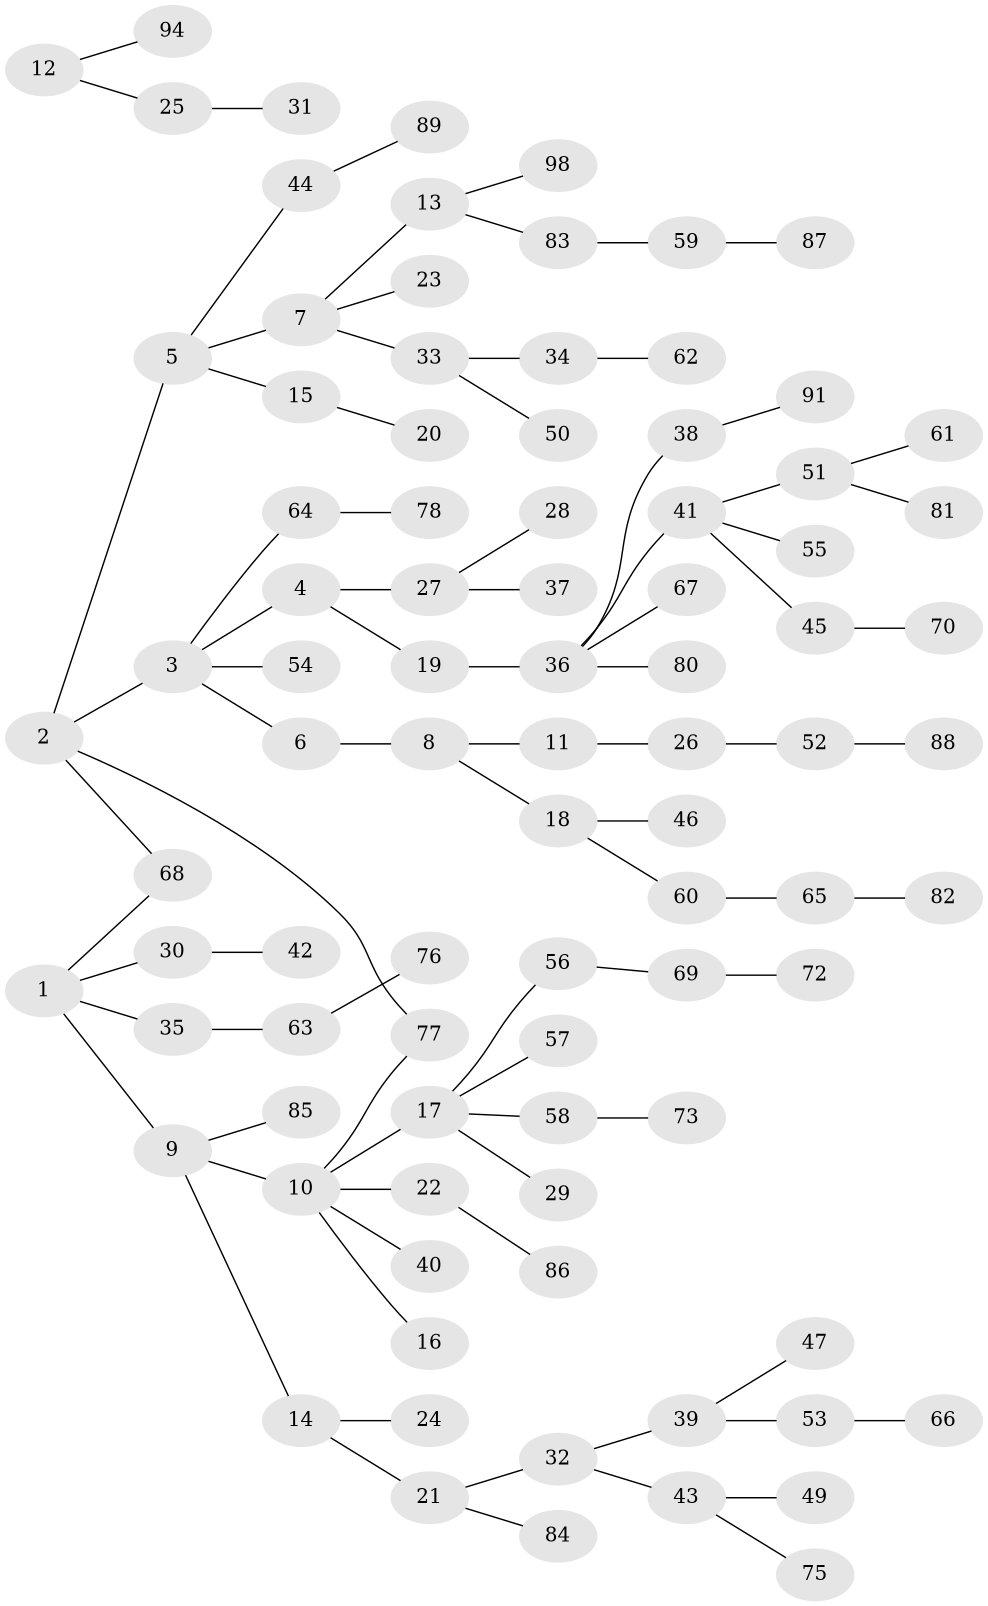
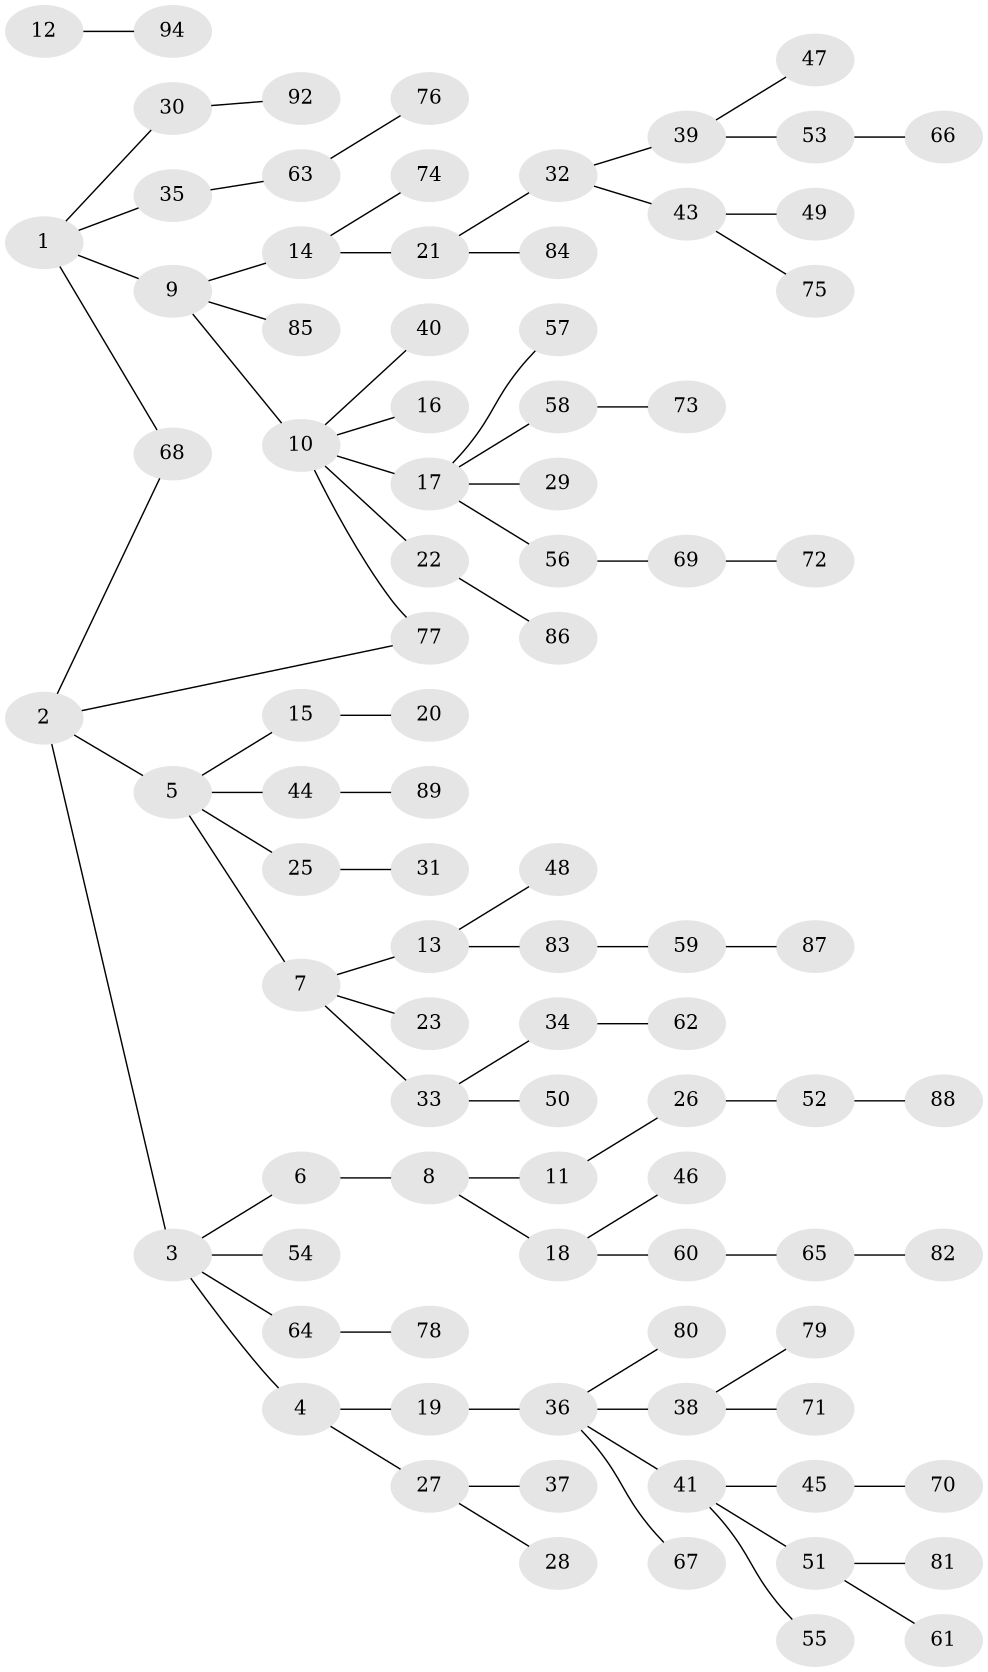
edge "12" -- "25": now "5" -- "25"
node "98": label "98" -> "48"
node "91": label "91" -> "71"
node "42": label "42" -> "92"
node "79": added
node "24": label "24" -> "74"
